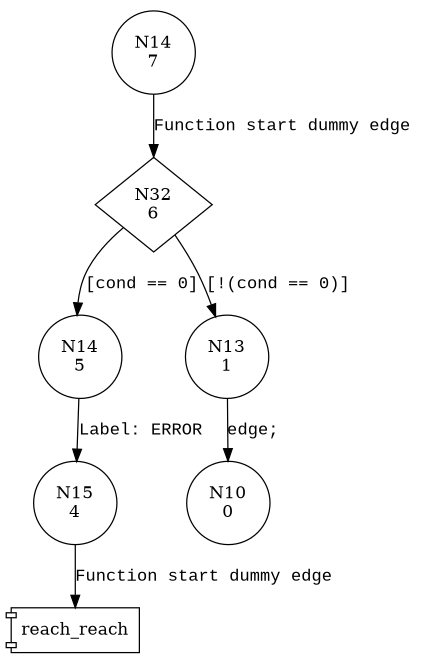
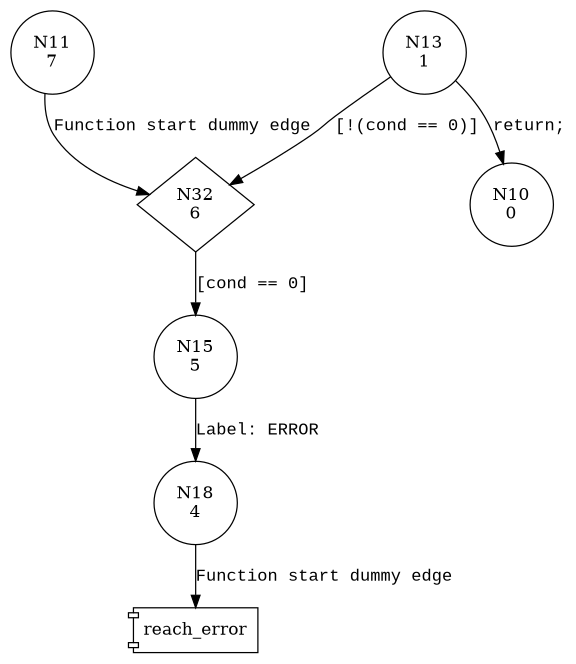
node "N14 7": label "N14 7" -> "N11 7"
edge "N32 6" -> "N13 1": reversed
node "N14 5": label "N14 5" -> "N15 5"
edge "N13 1" -> "N10 0": label "edge;" -> "return;"
node "N15 4": label "N15 4" -> "N18 4"
node "reach_reach": label "reach_reach" -> "reach_error"
